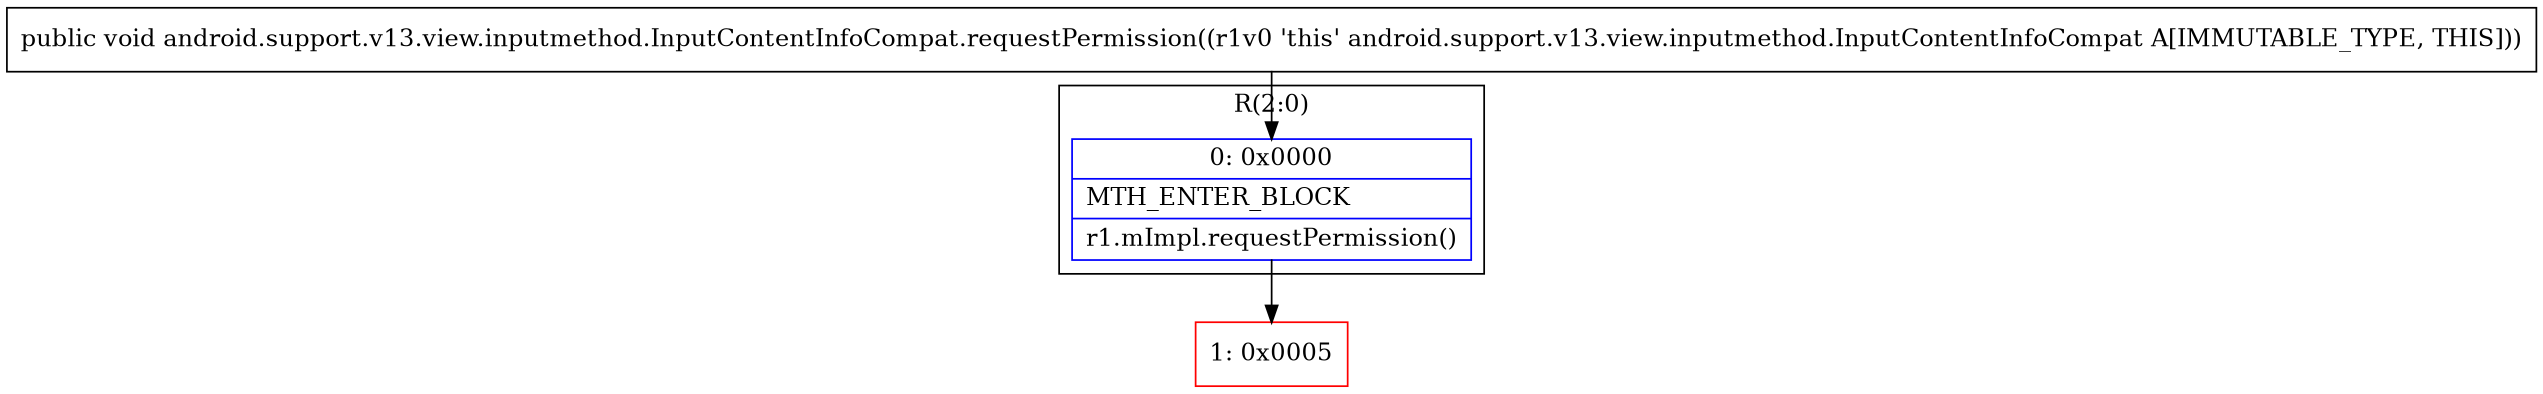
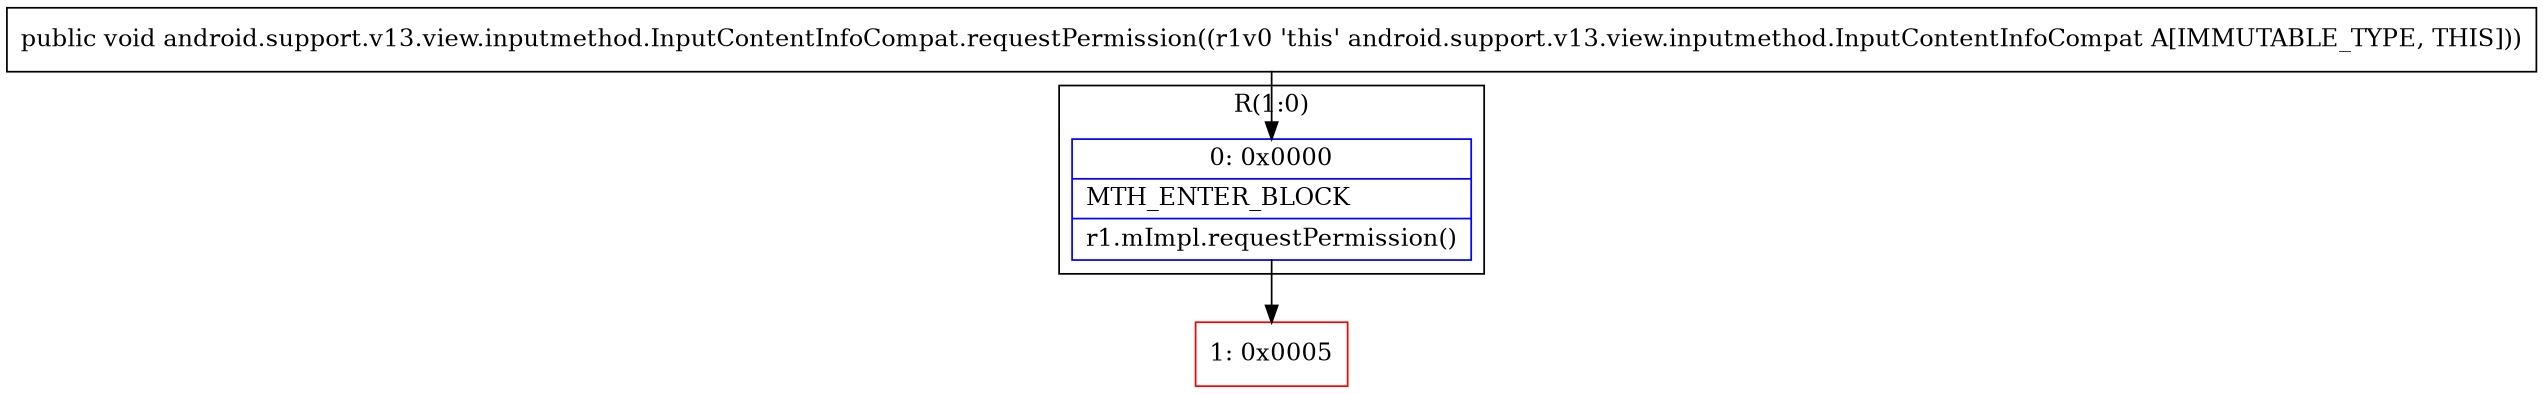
cluster "R(2:0)": label "R(2:0)" -> "R(1:0)"
